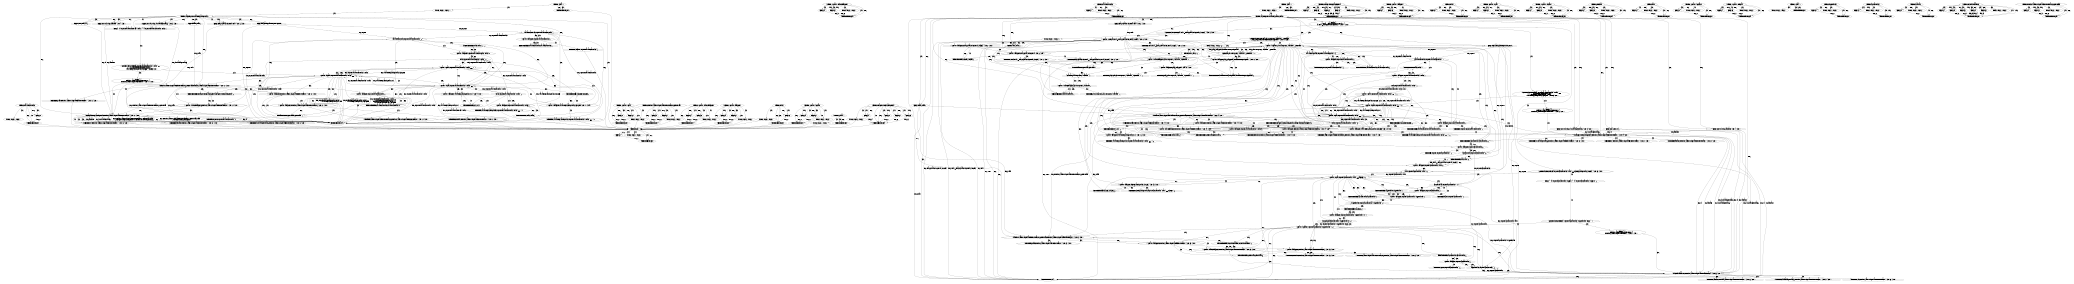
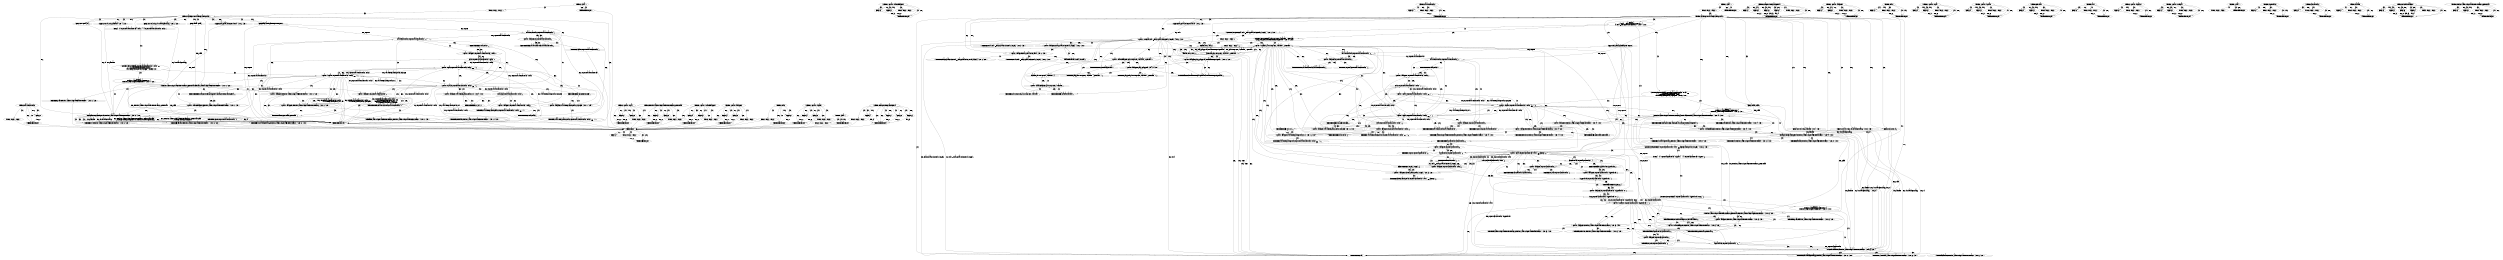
node "(PARAM,p5)": removed
edge "(<operator>.fieldAccess,response.dlp_scan_verdict().status)" -> "(status,response.dlp_scan_verdict().status())": now "(<operator>.fieldAccess,response.dlp_scan_verdict().status)" -> "(FIELD_IDENTIFIER,empty,empty)"
